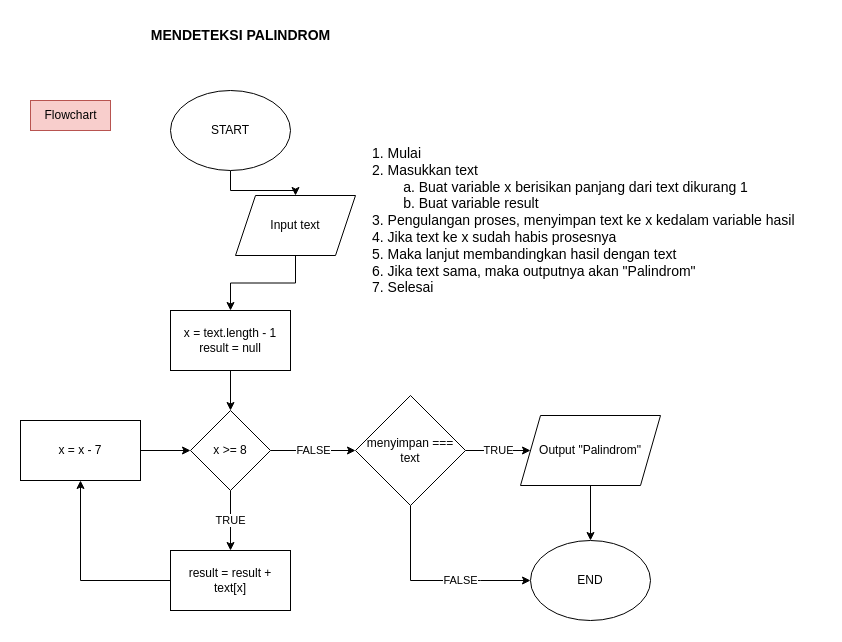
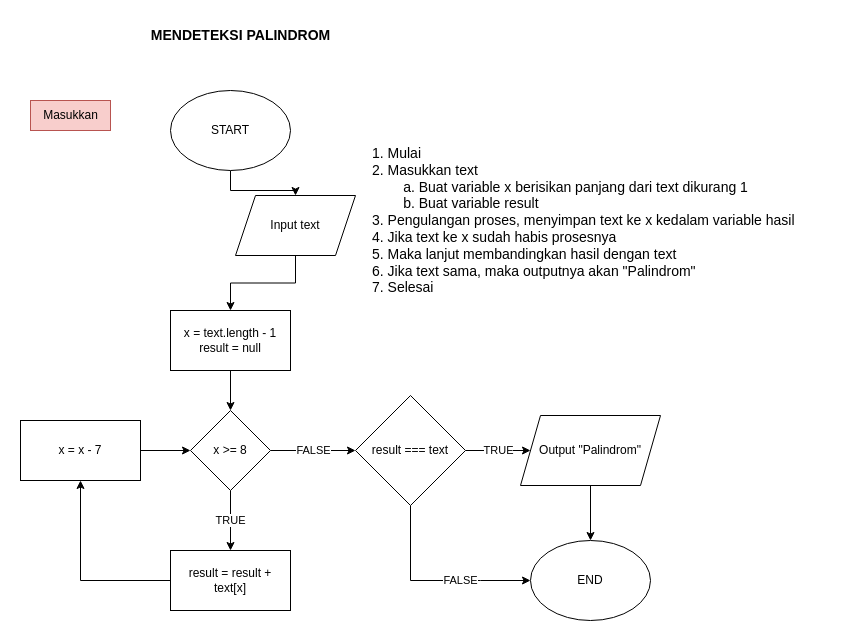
node "Flowchart": label "Flowchart" -> "Masukkan"
node "menyimpan === text": label "menyimpan === text" -> "result === text"
